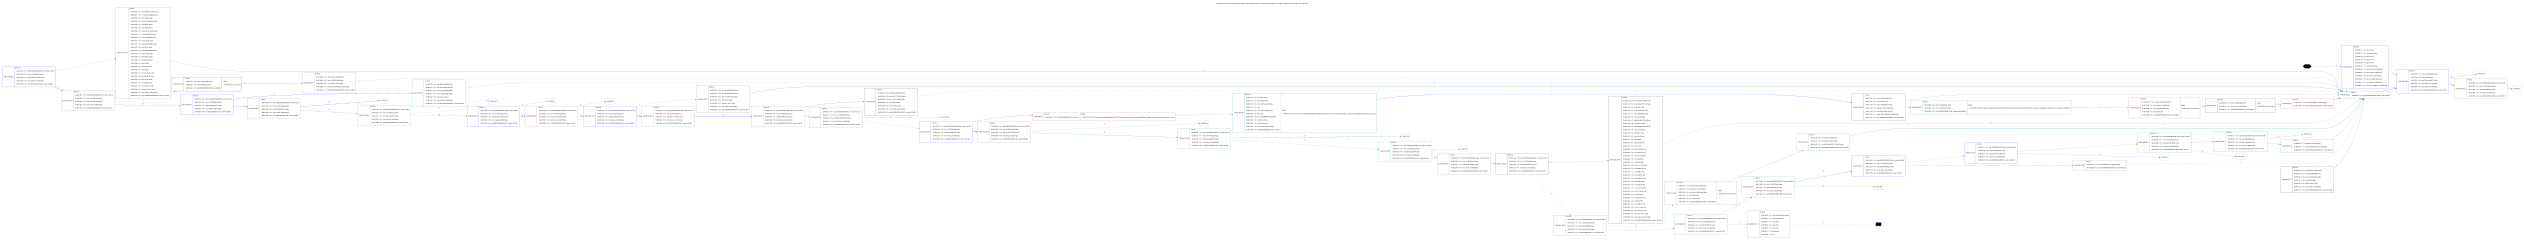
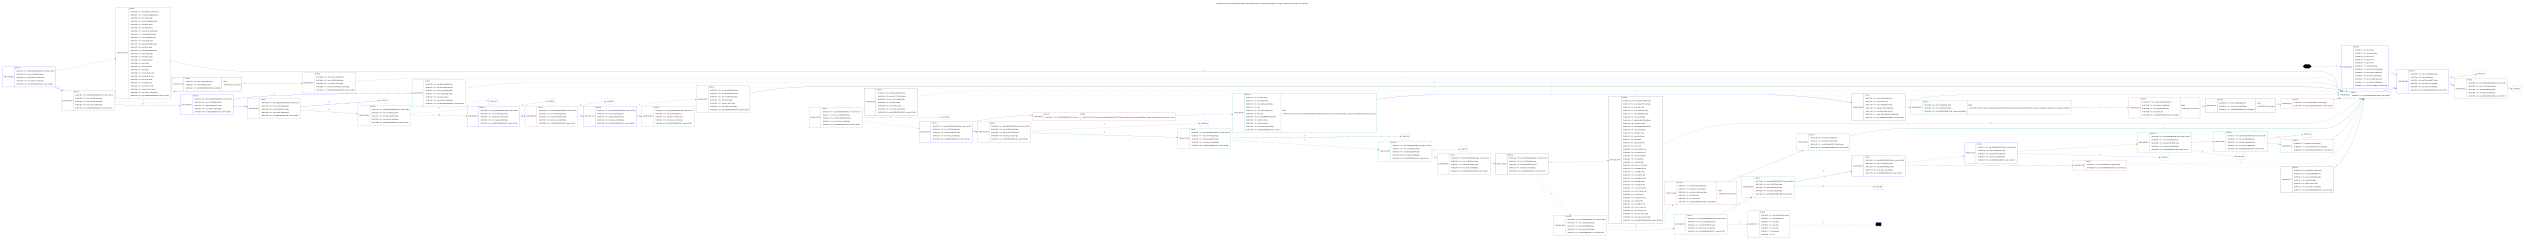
node "0x4019f3 [25]": removed
